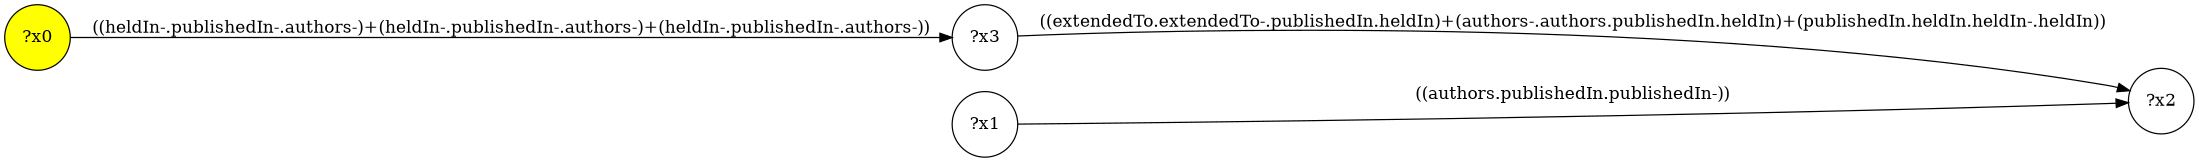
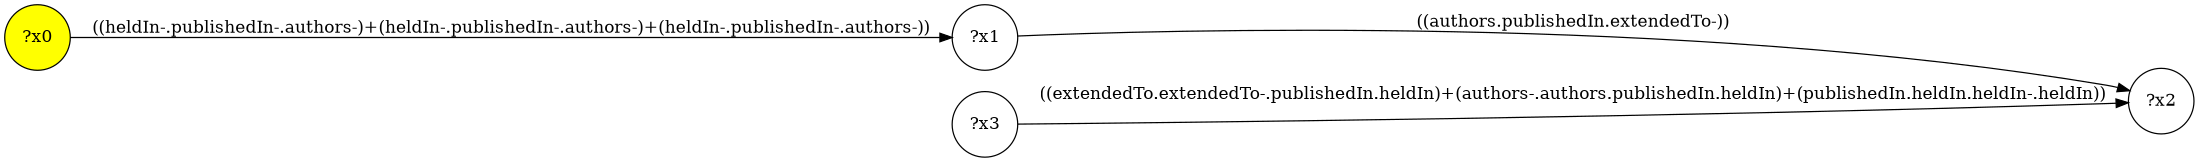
edge "?x0" -> "?x3": now "?x0" -> "?x1"
edge "?x1" -> "?x2": label "((authors.publishedIn.publishedIn-))" -> "((authors.publishedIn.extendedTo-))"
